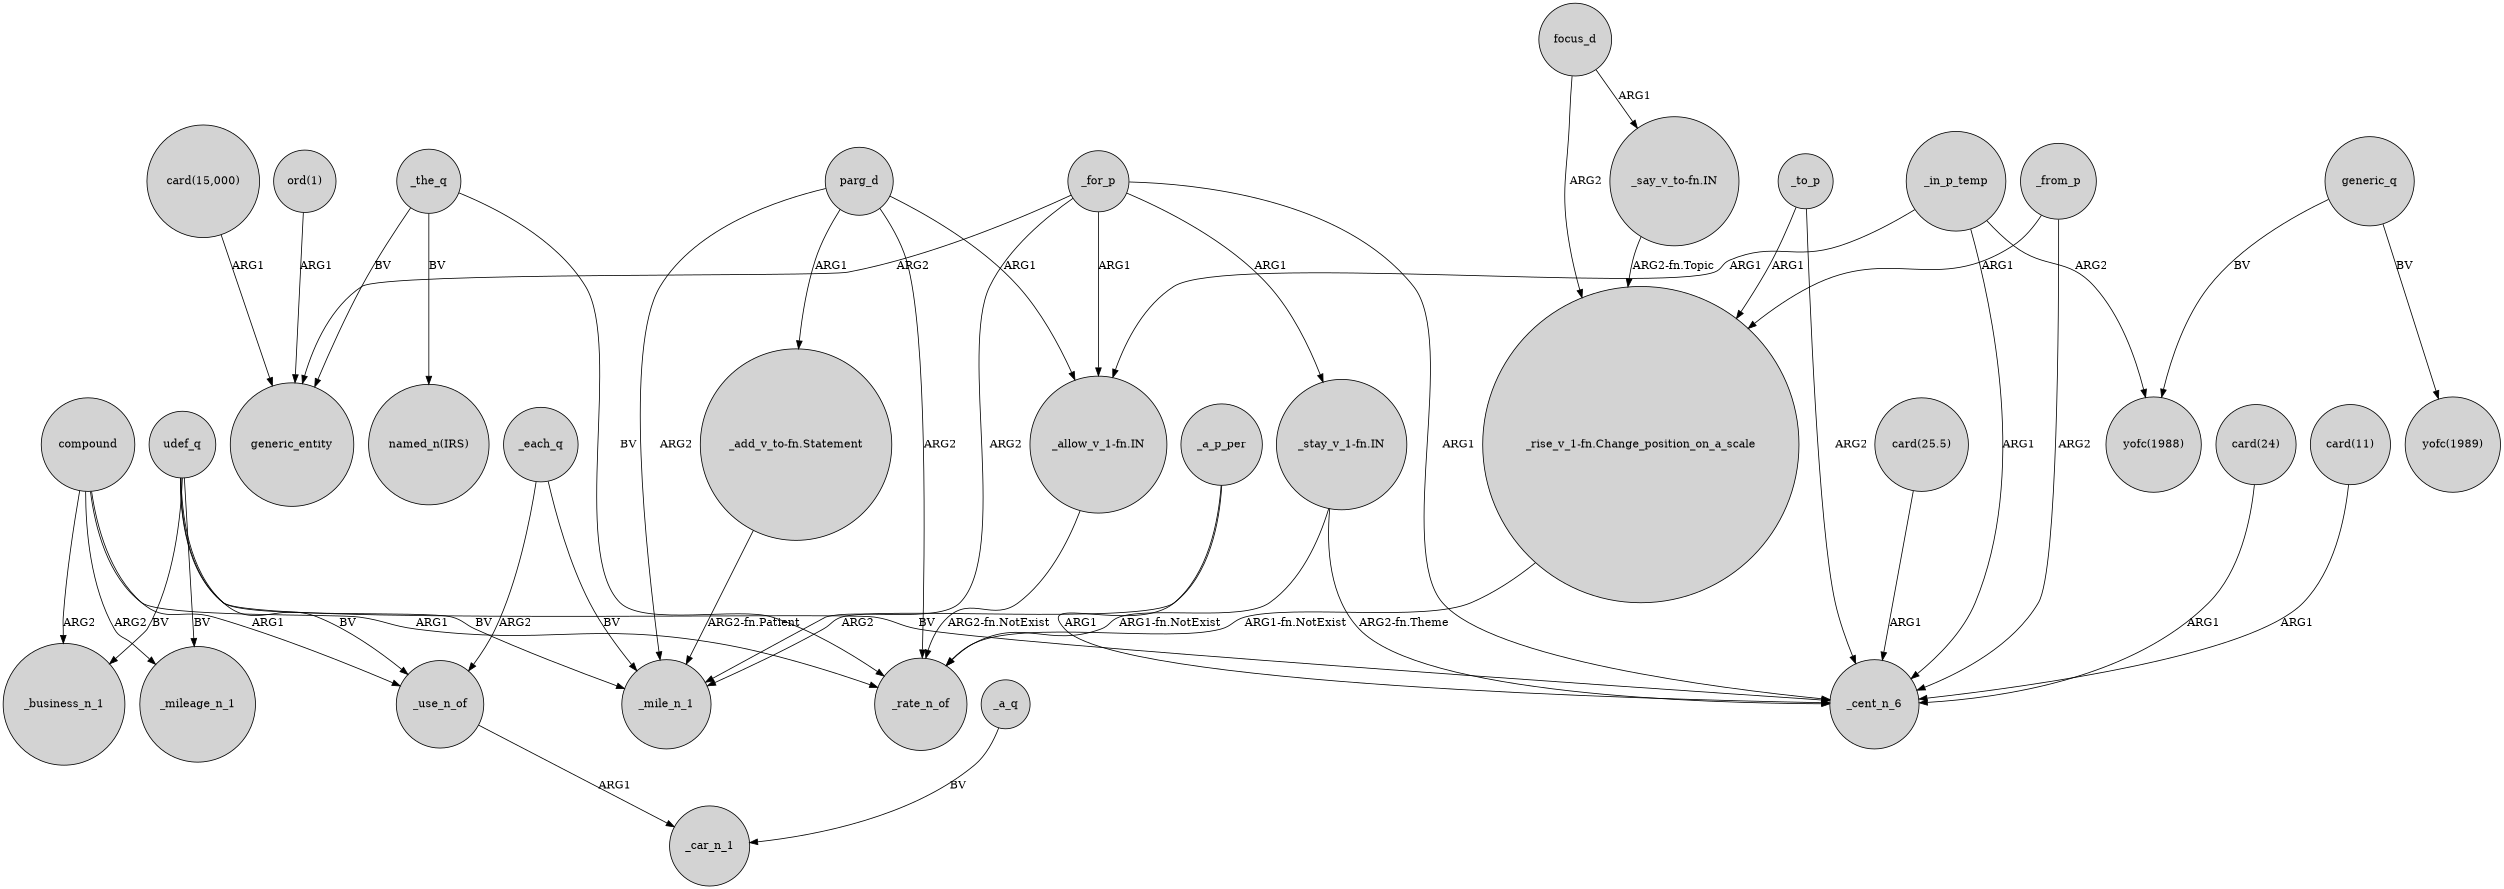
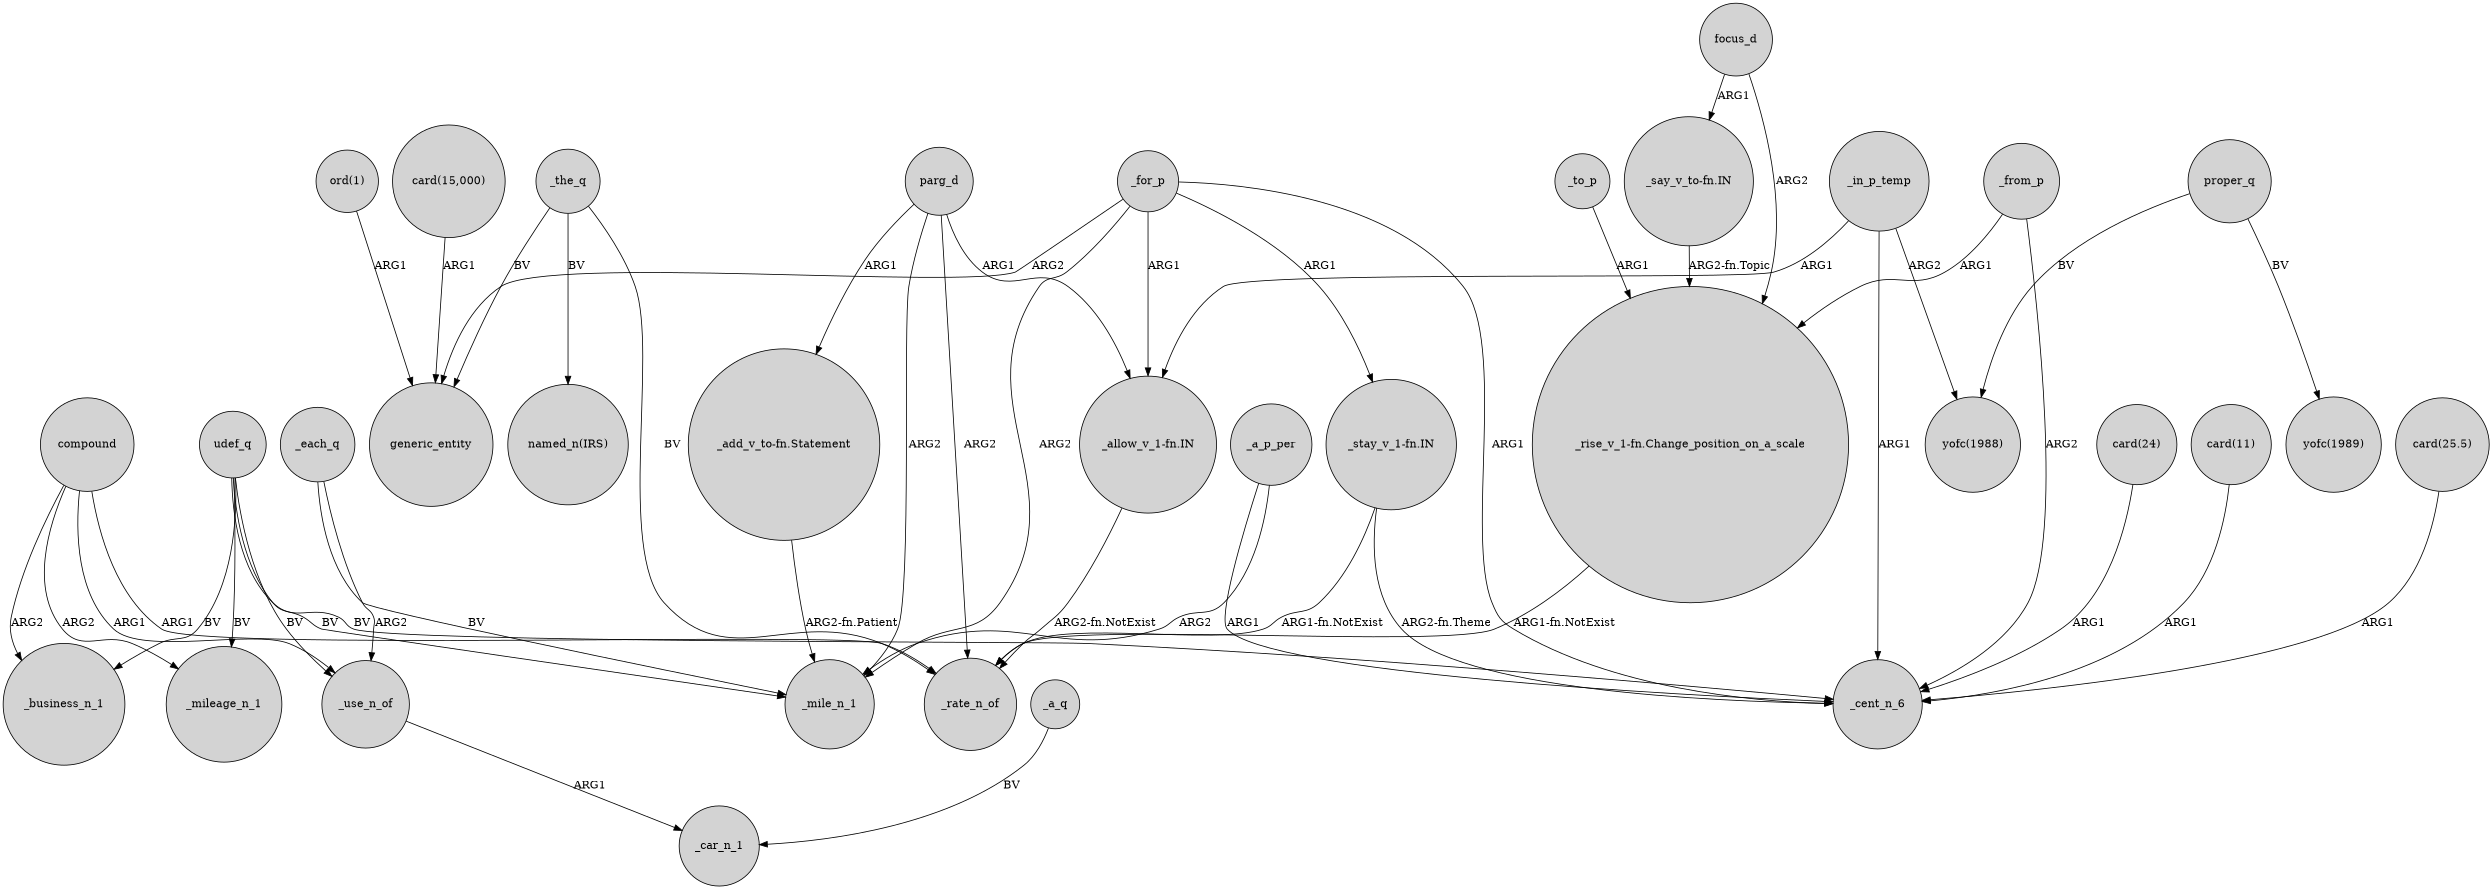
node "generic_q": label "generic_q" -> "proper_q"
edge "_to_p" -> "_cent_n_6": removed, label "ARG2"
